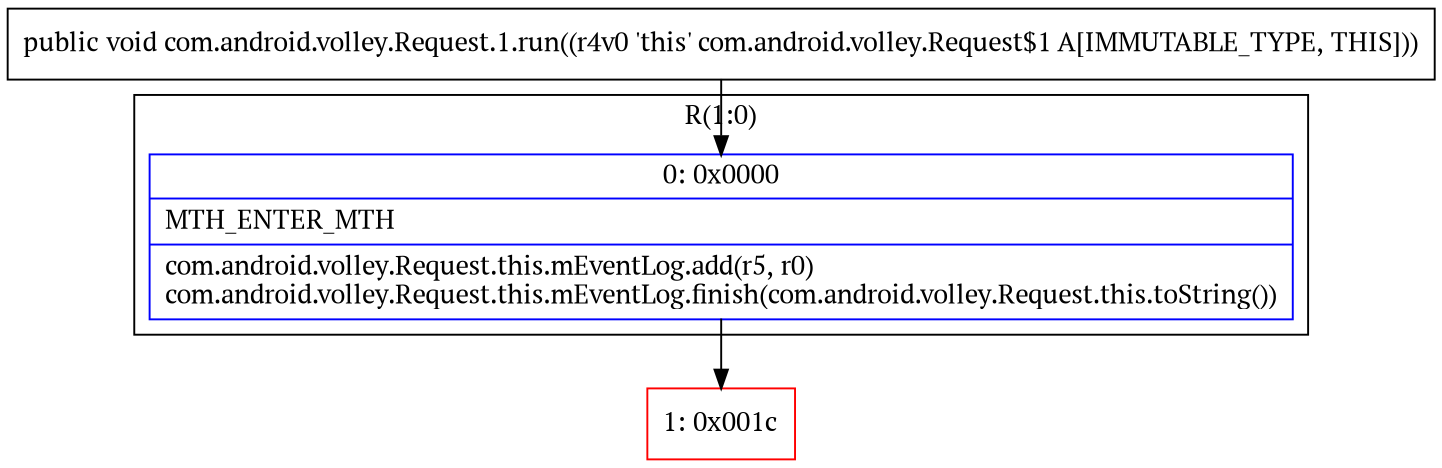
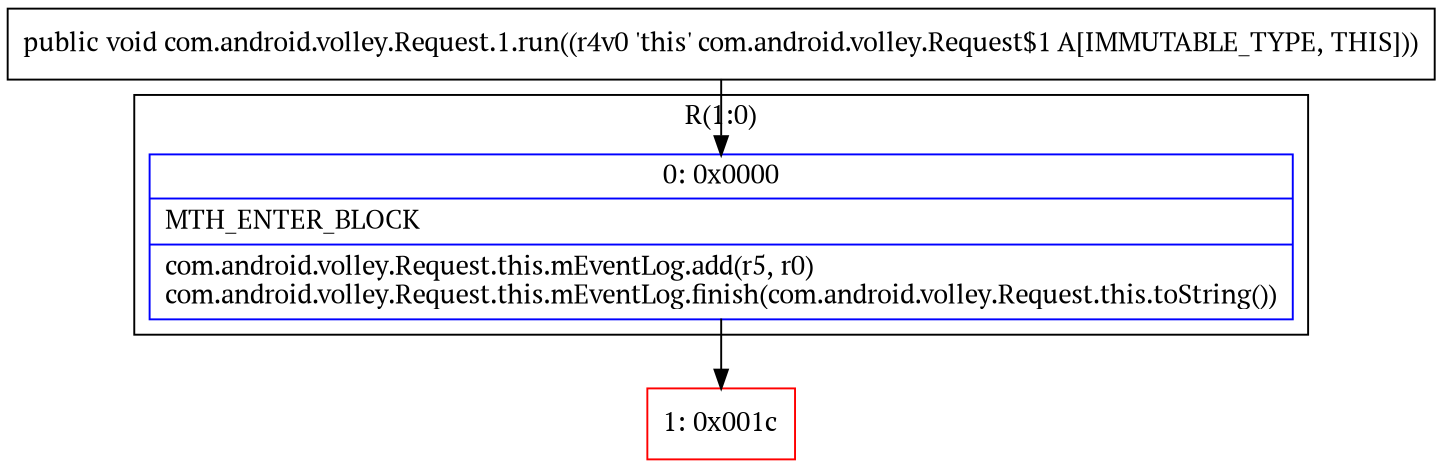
node "0: 0x0000": text "MTH_ENTER_MTH" -> "MTH_ENTER_BLOCK"
